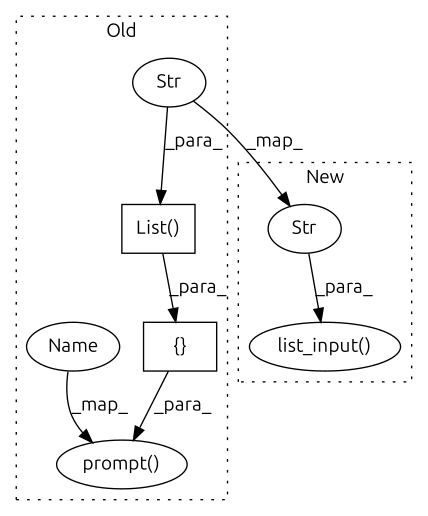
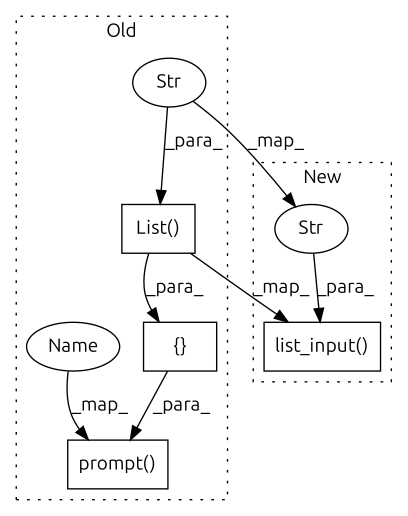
edge "List()" -> "list_input()": added, label "_map_"
node "list_input()": shape ellipse -> box
node "prompt()": shape ellipse -> box
